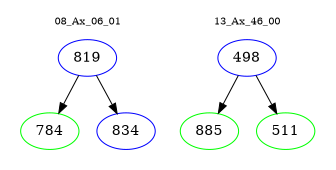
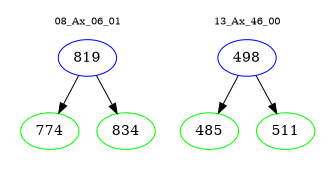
node "784": label "784" -> "774"
node "834": color blue -> green
node "885": label "885" -> "485"
